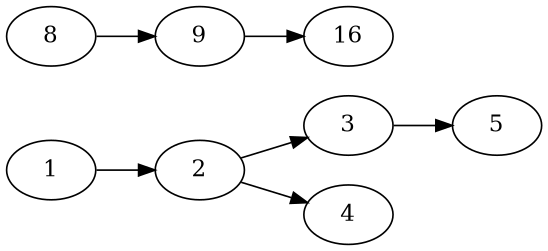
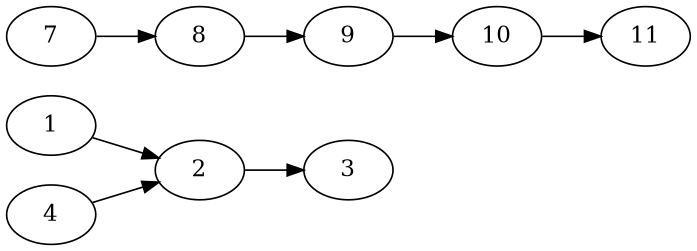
node "7": added
node "16": label "16" -> "10"
node "11": added
node "5": removed
edge "2" -> "4": reversed
